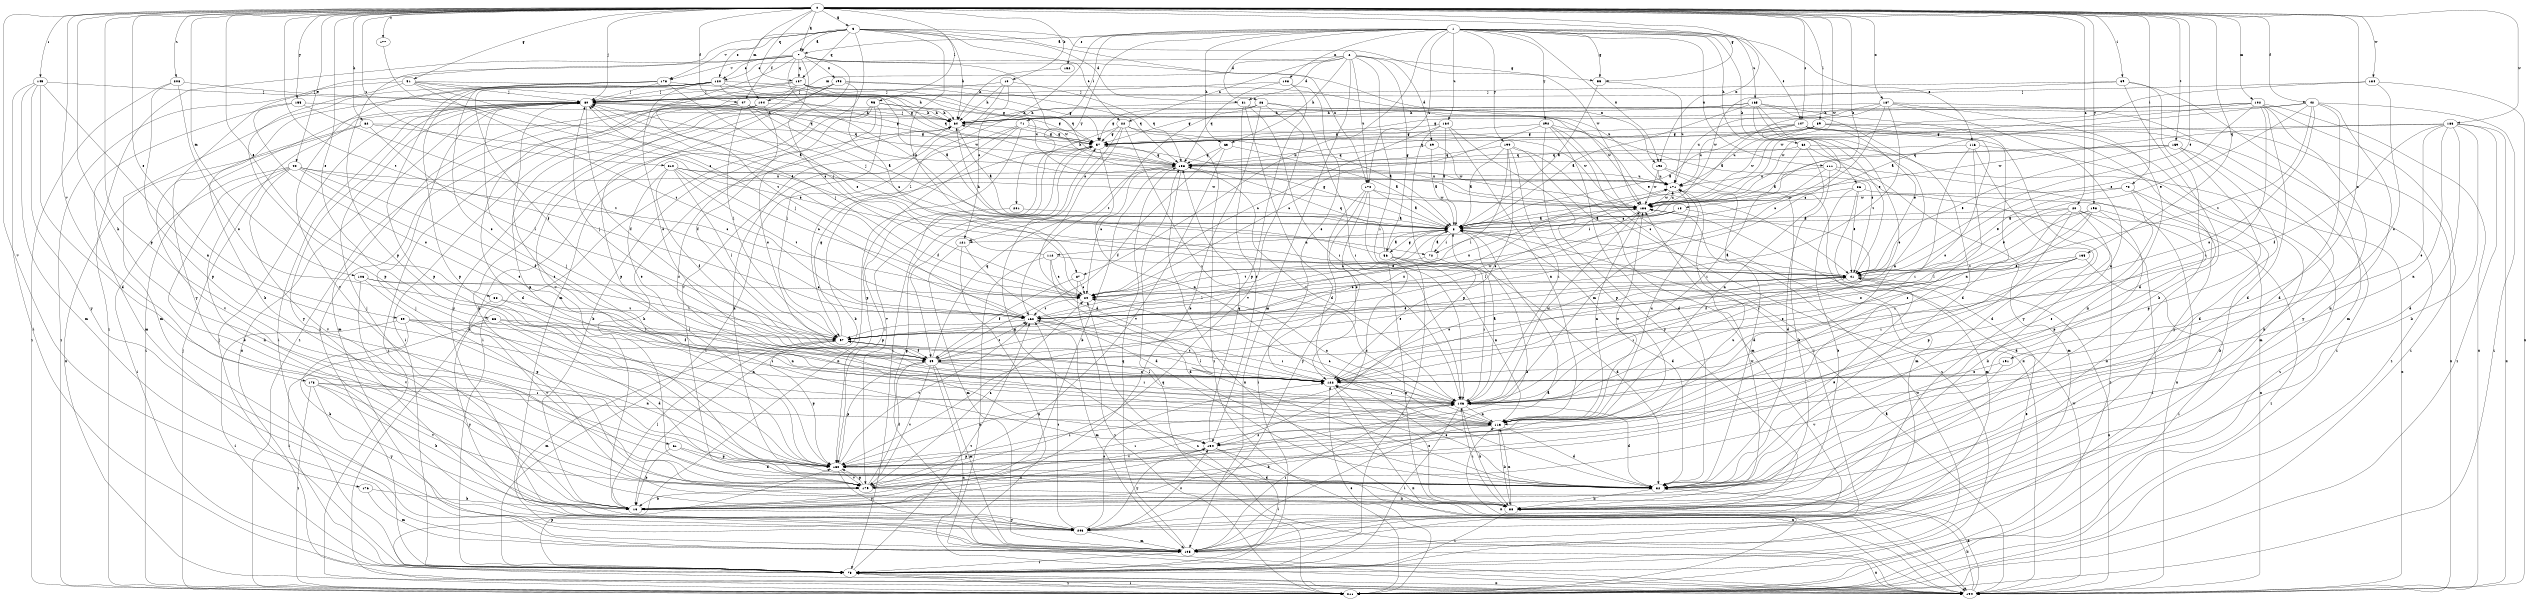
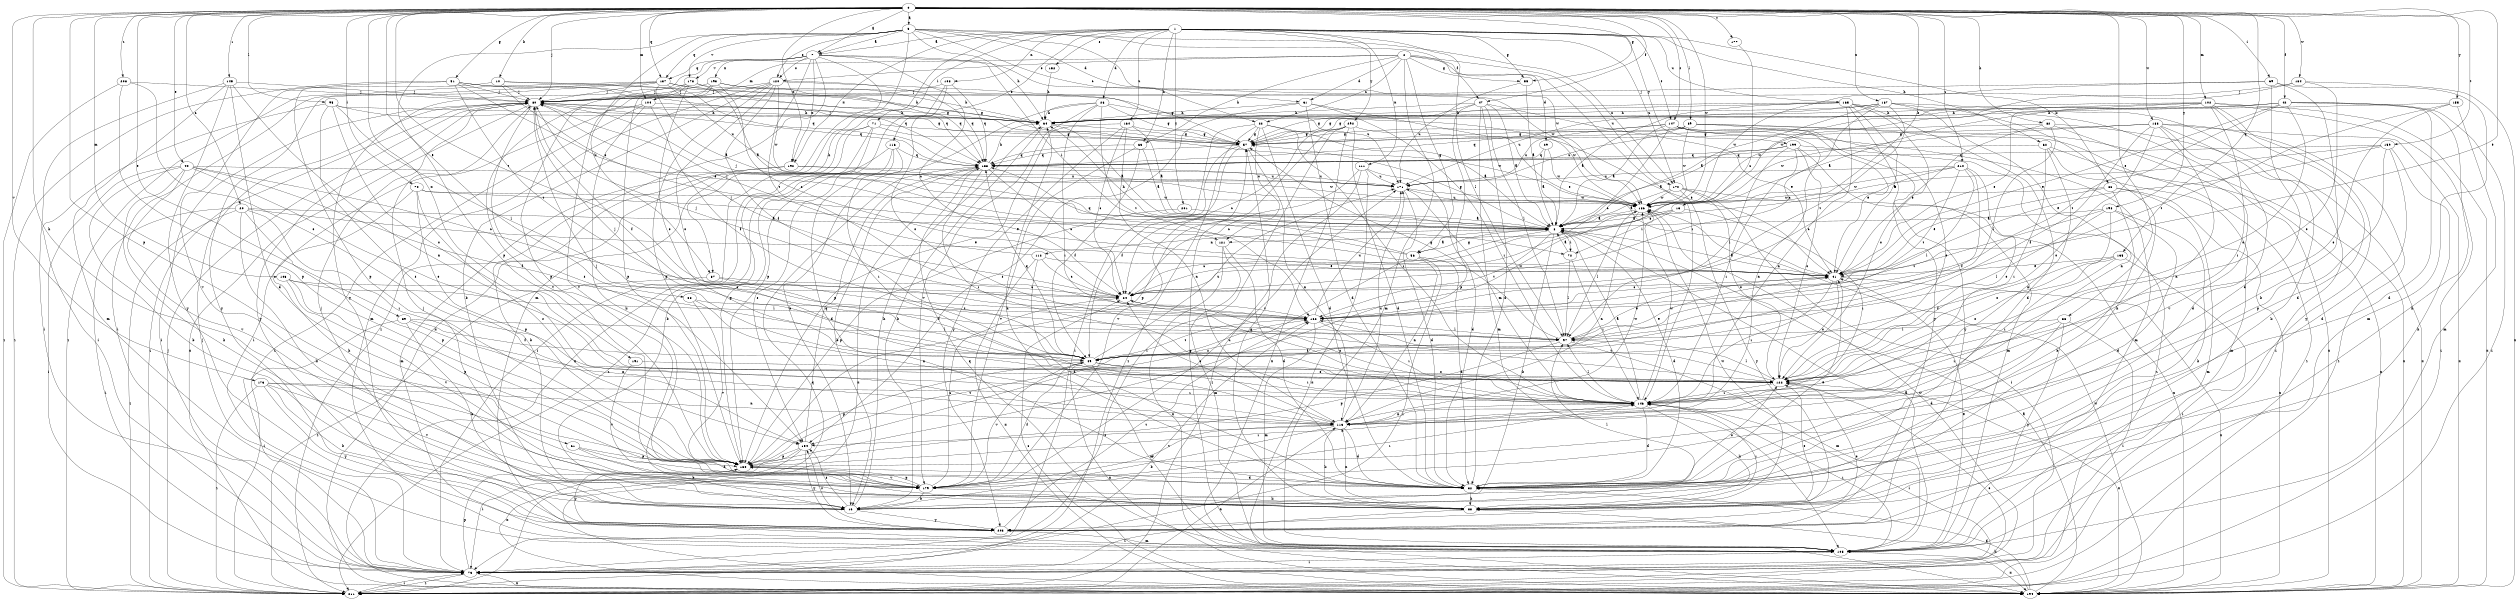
edge "165" -> "194": added, label "x"
node "176": removed
